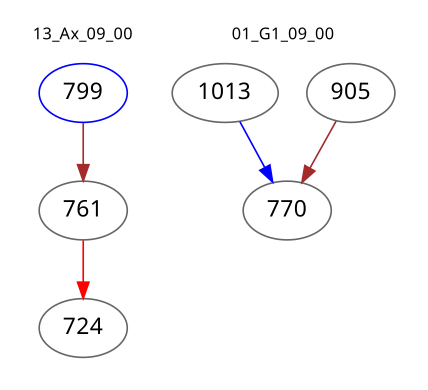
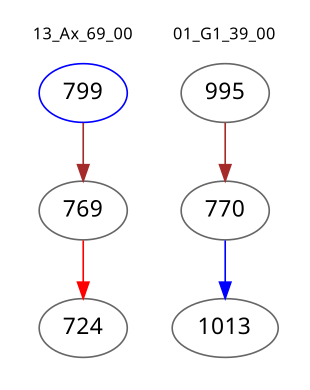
cluster "13_Ax_09_00": label "13_Ax_09_00" -> "13_Ax_69_00"
cluster "01_G1_09_00": label "01_G1_09_00" -> "01_G1_39_00"
node "905": label "905" -> "995"
edge "1013" -> "770": reversed
node "761": label "761" -> "769"
